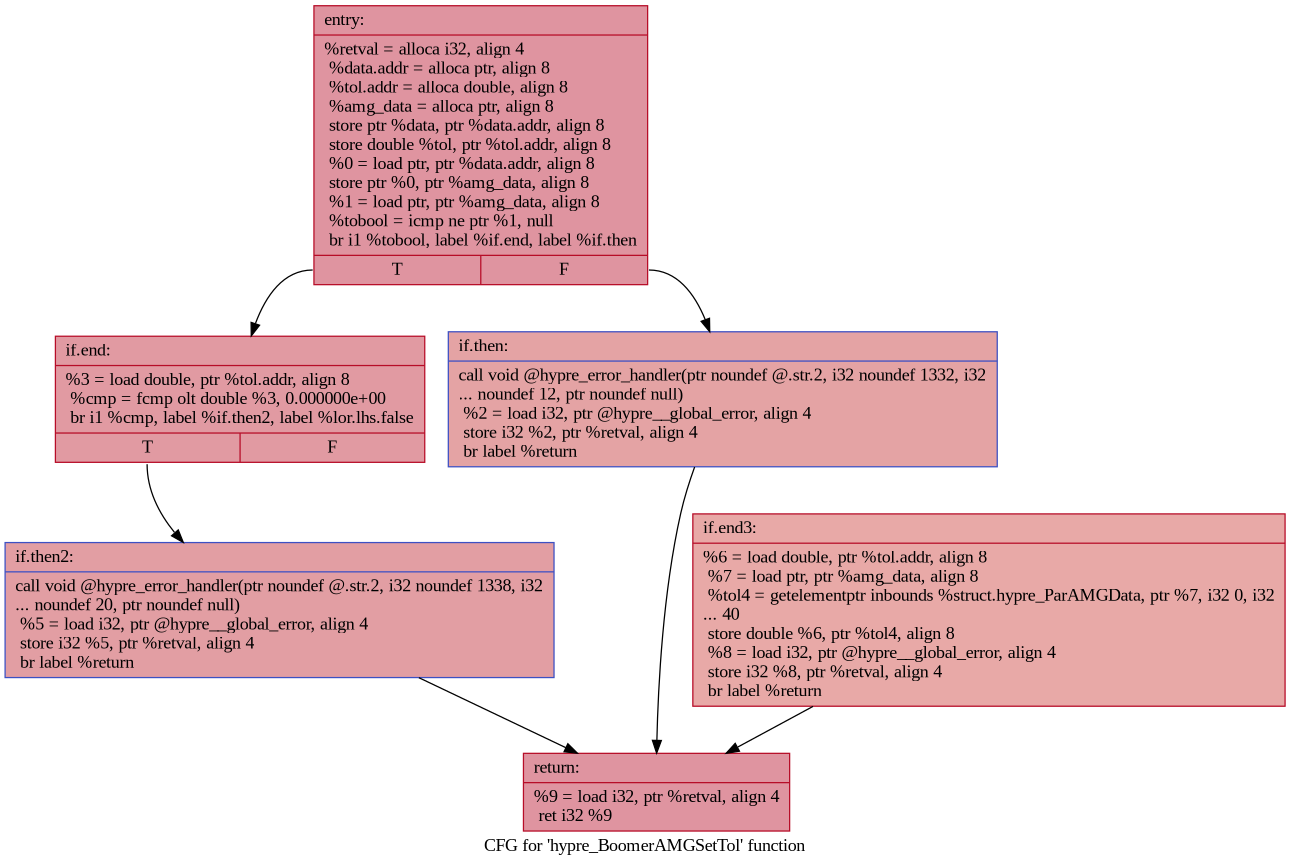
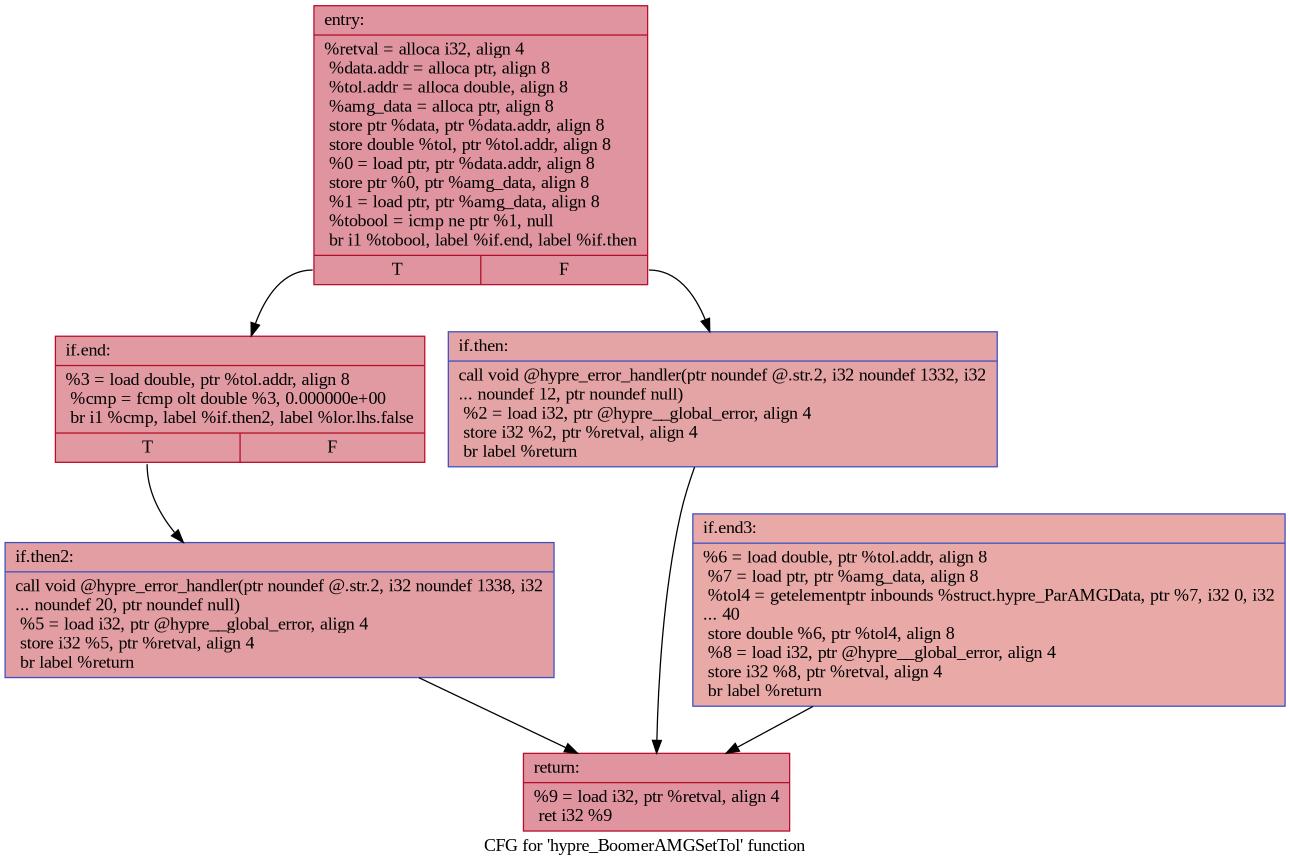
node "if.end3:": color #b70d28ff -> #3d50c3ff
